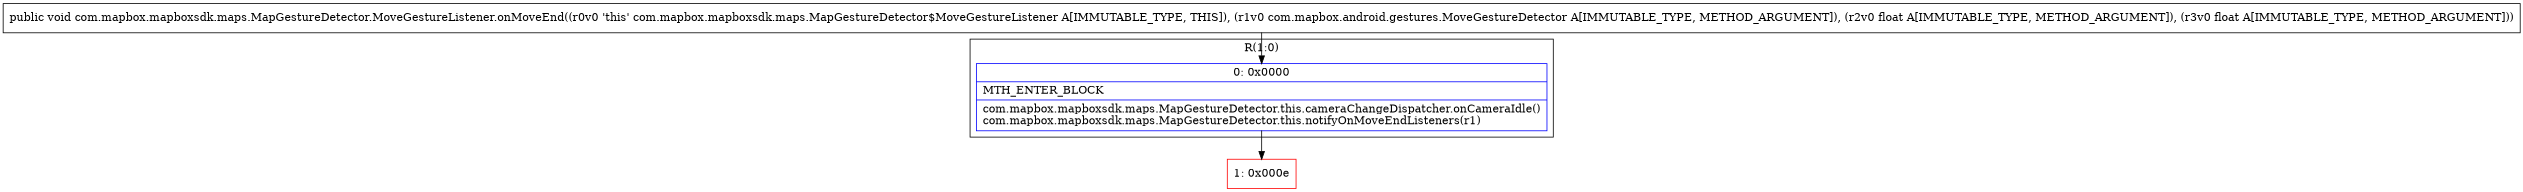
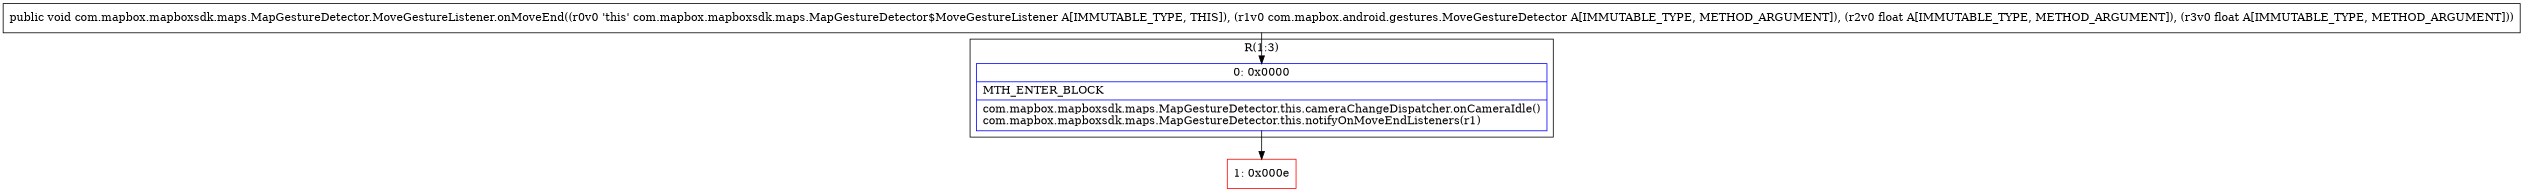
cluster "R(1:0)": label "R(1:0)" -> "R(1:3)"
